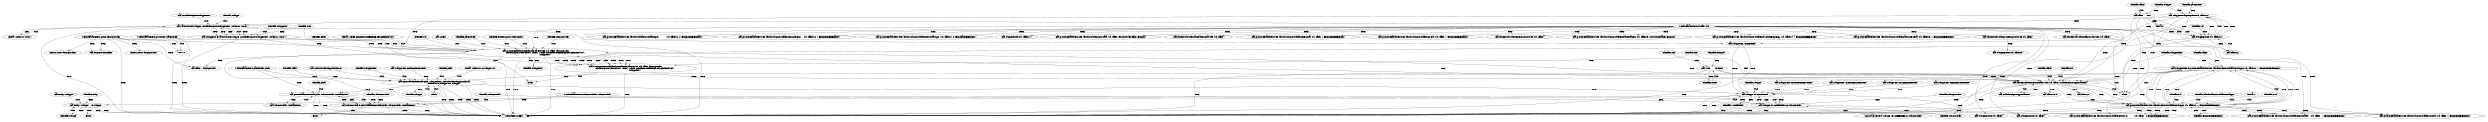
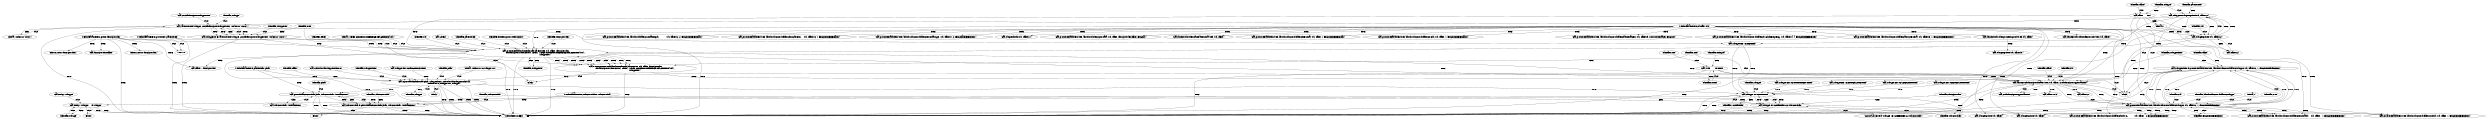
node "(Call,dissect_usb_video_extension_unit(tree, tvb, offset))": removed
node "(Identifier,entity)": removed
